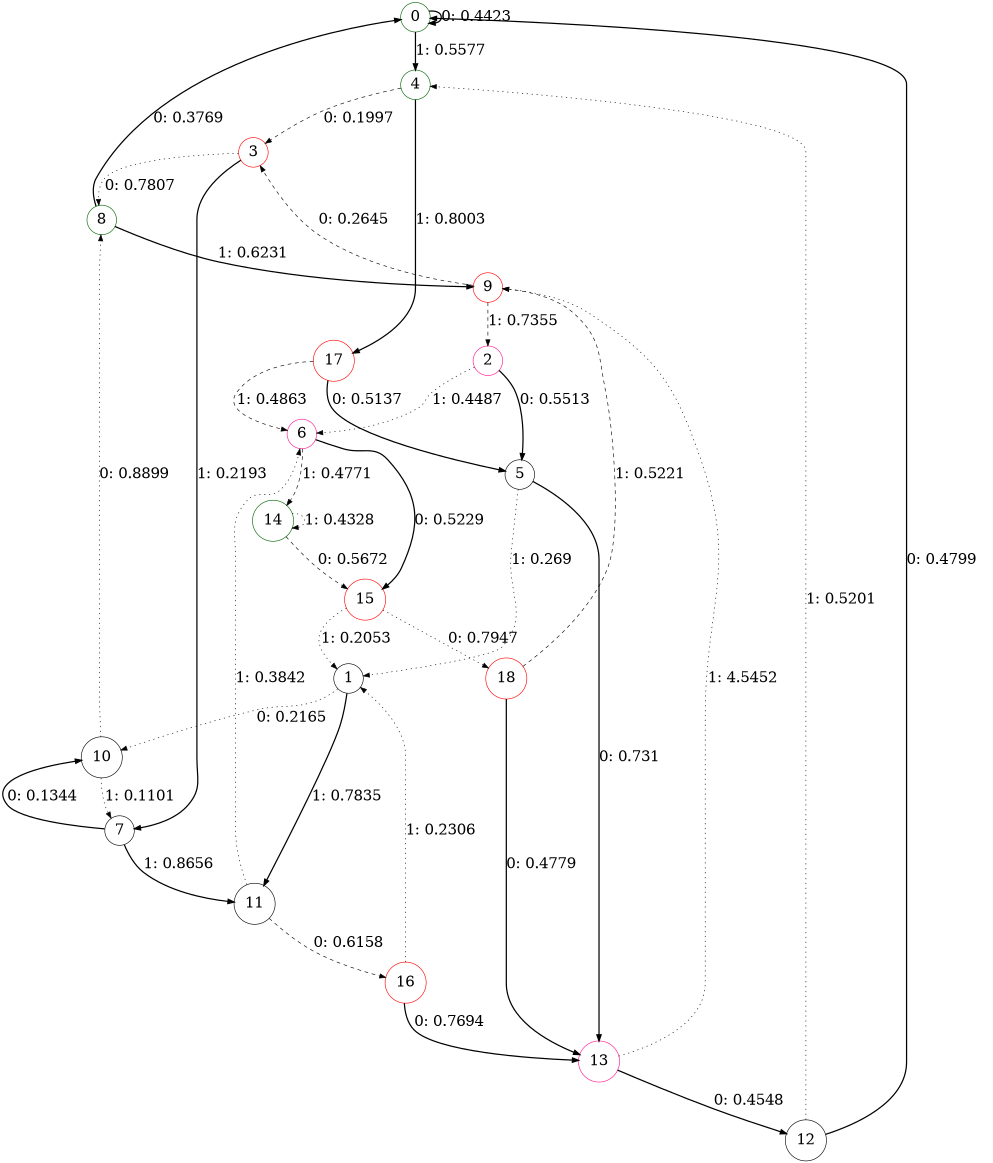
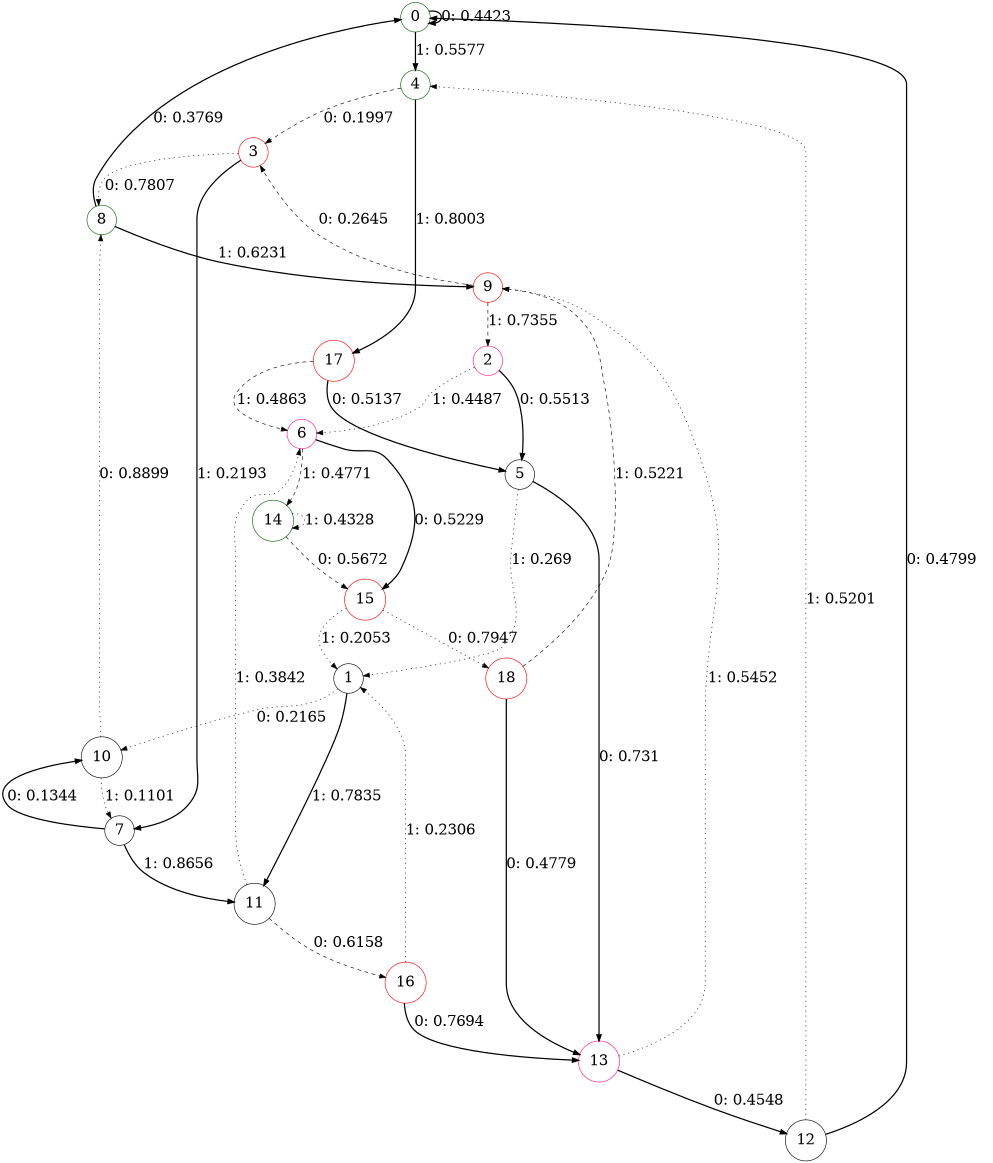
edge "13" -> "9": label "1: 4.5452   " -> "1: 0.5452   "
